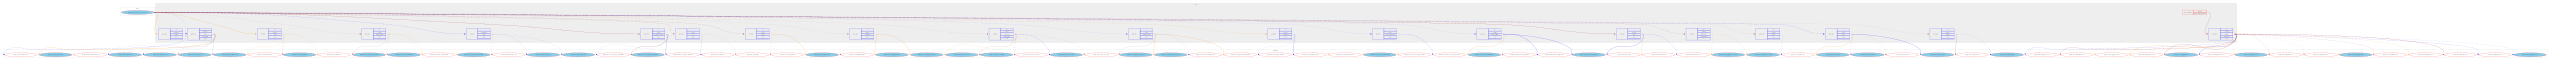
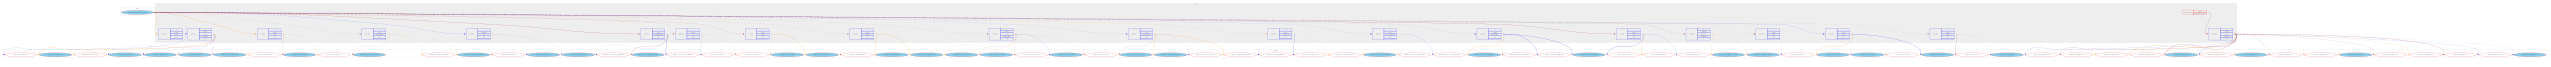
node "portage://dev-ros/cmake_modules-0.4.1": removed
node "portage://dev-ros/roscpp-9999": fillcolor white -> skyblue
